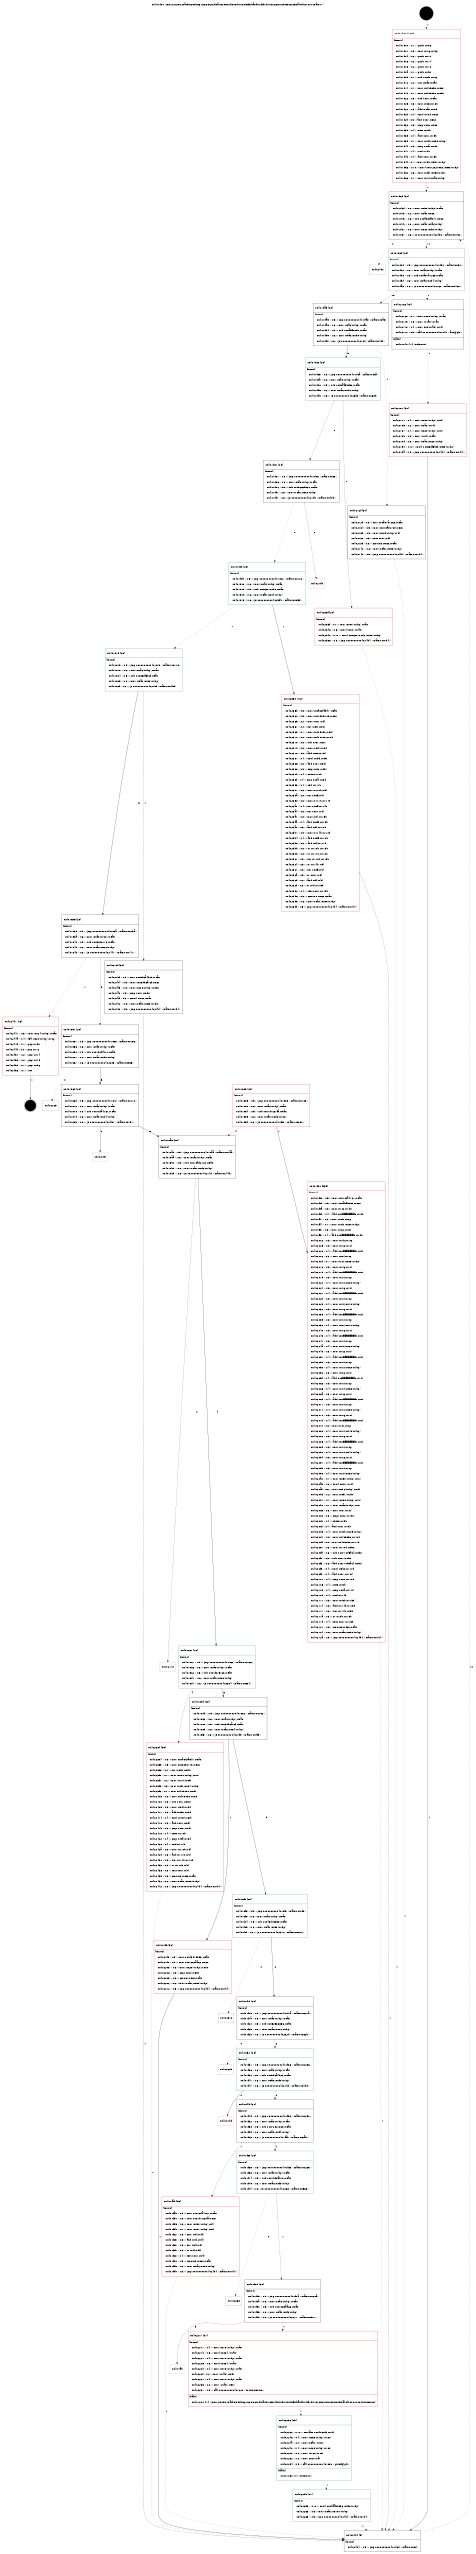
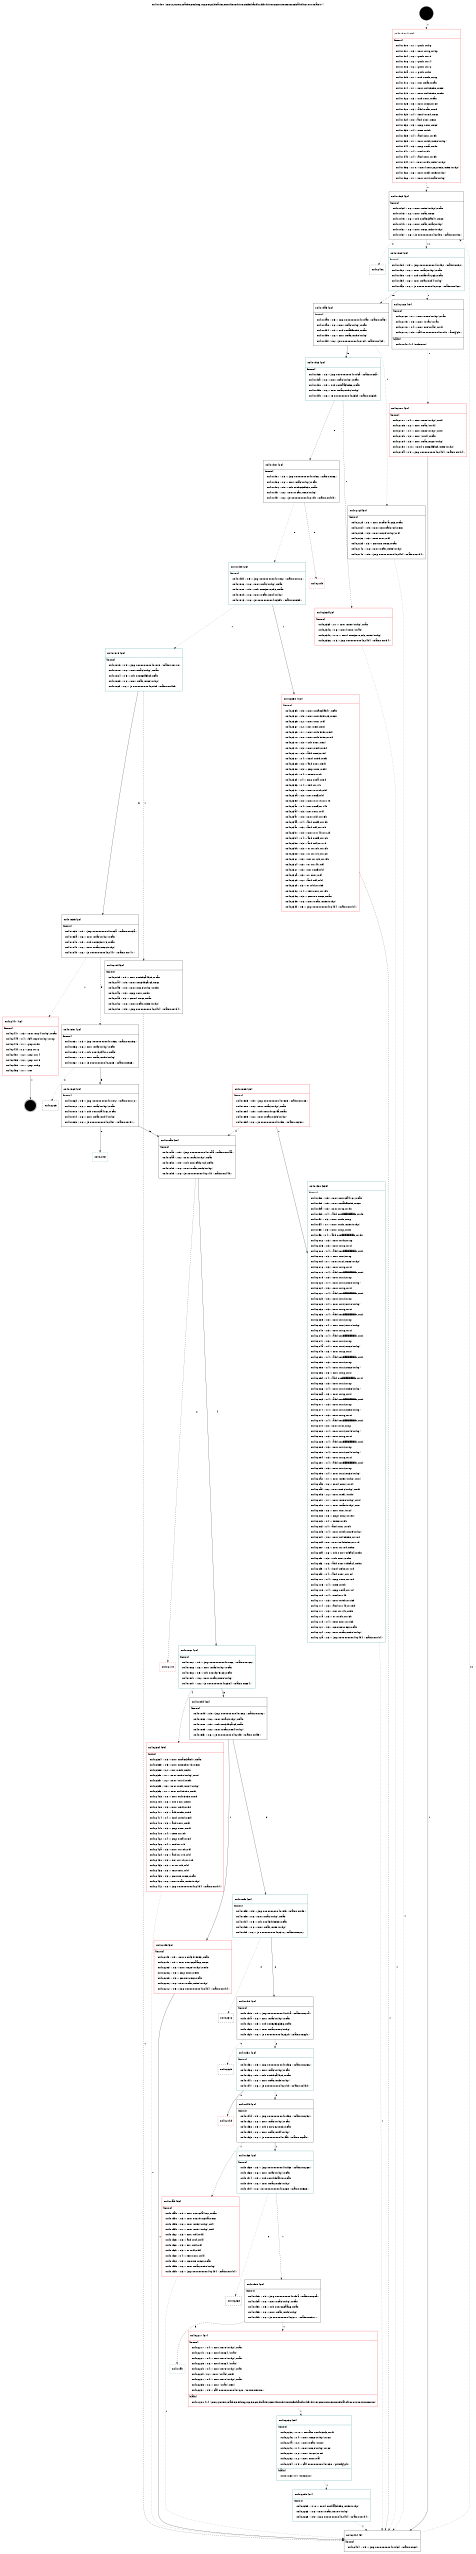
node "0x401fe0 [335]": color red -> teal
